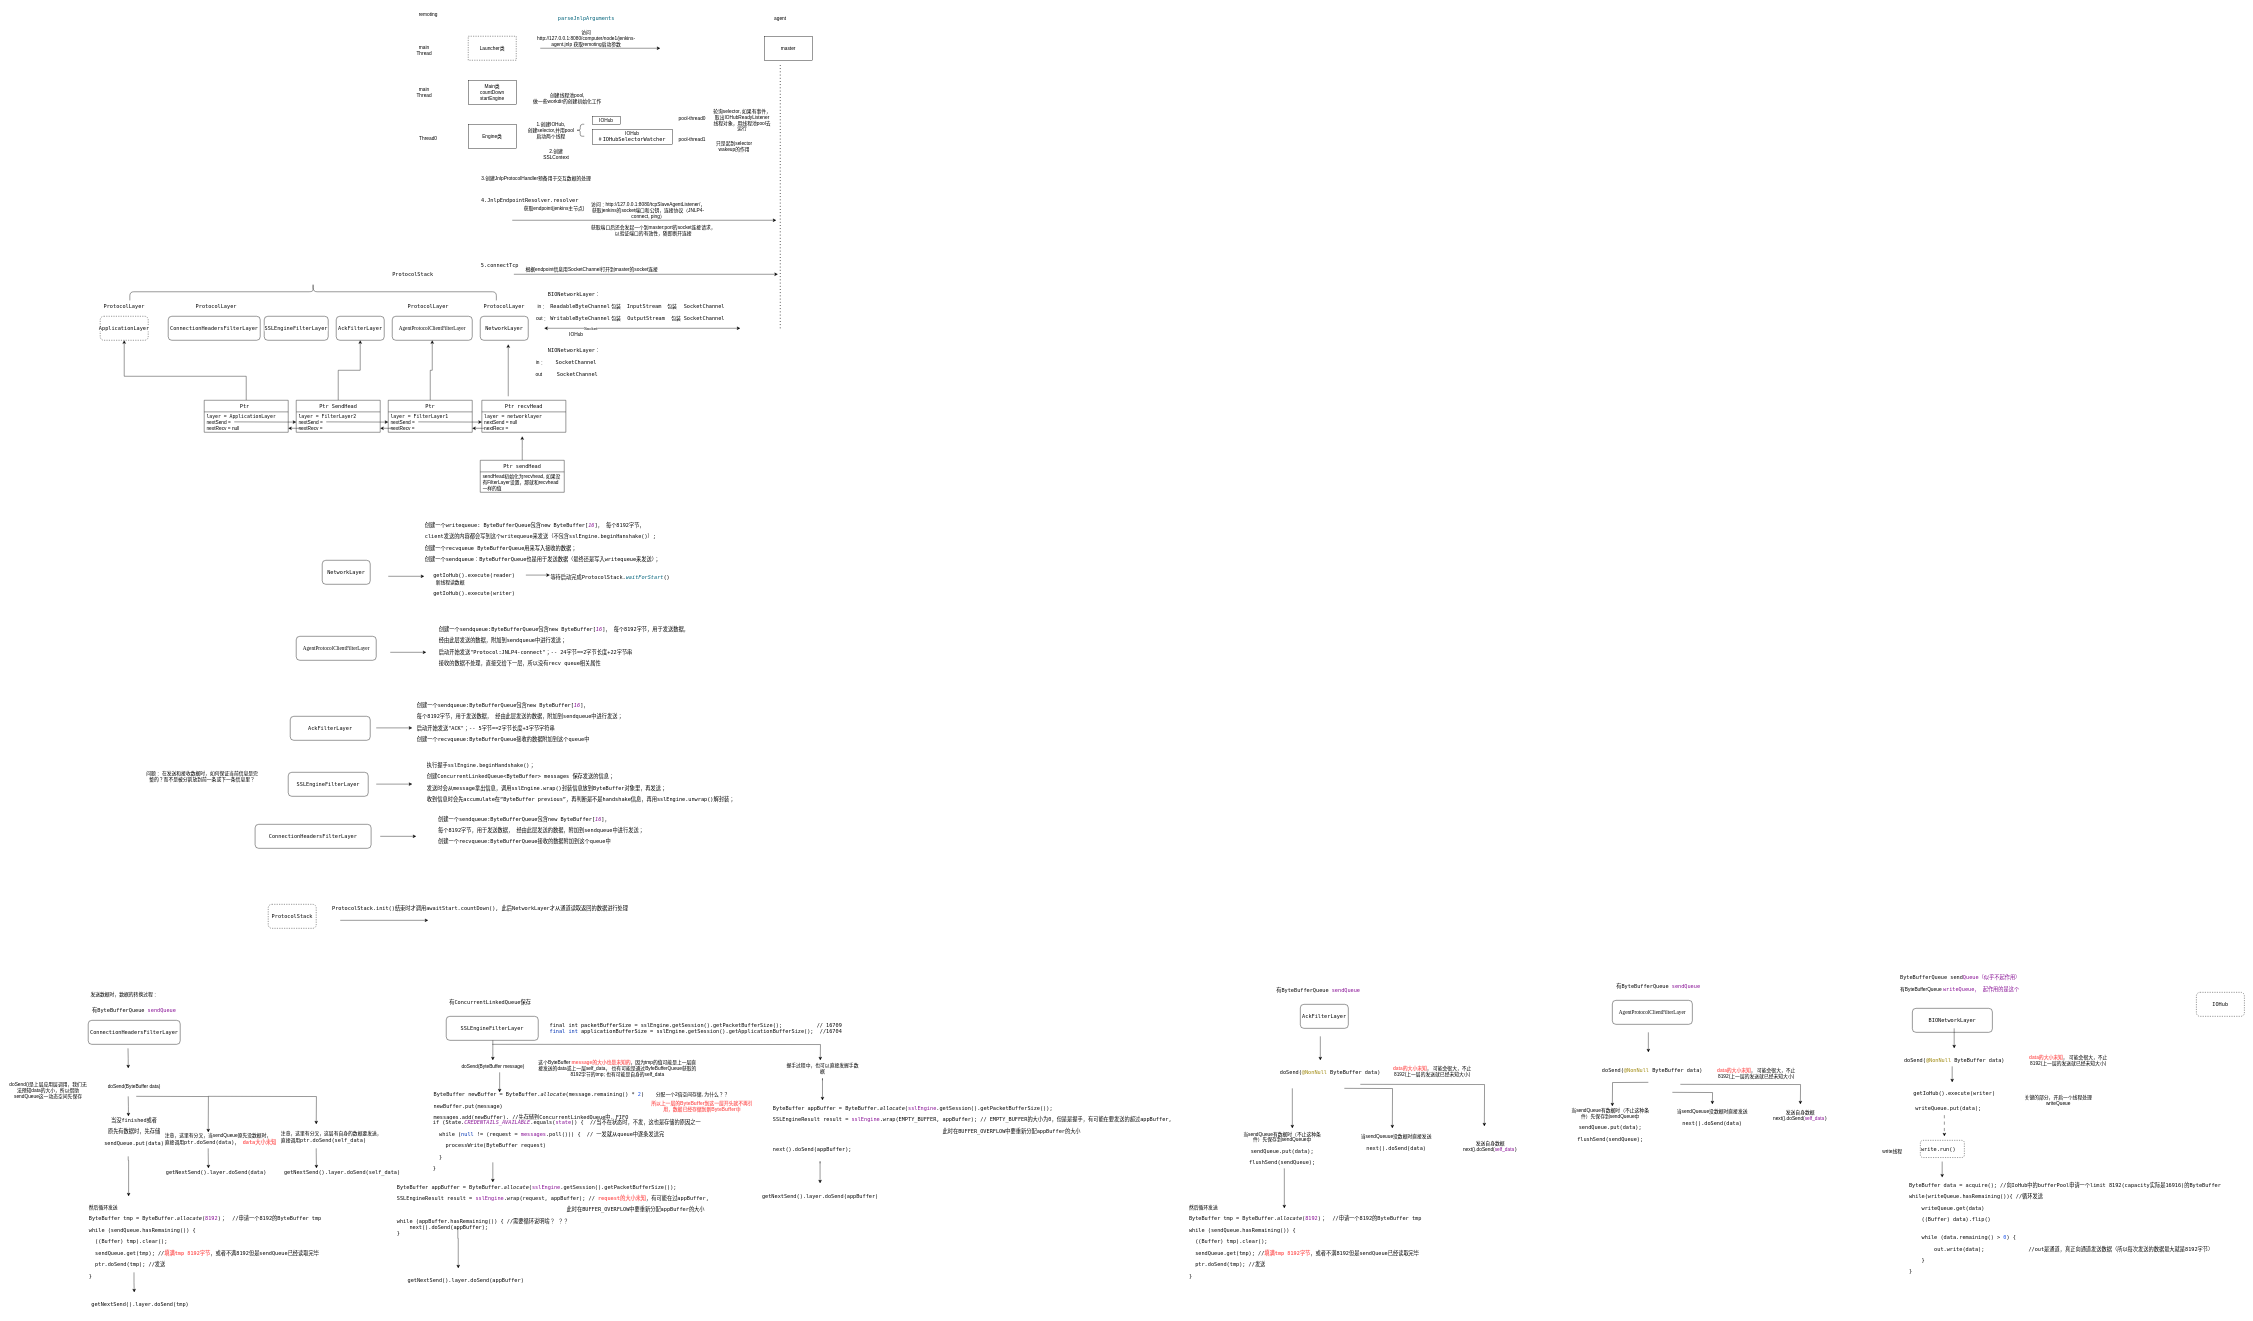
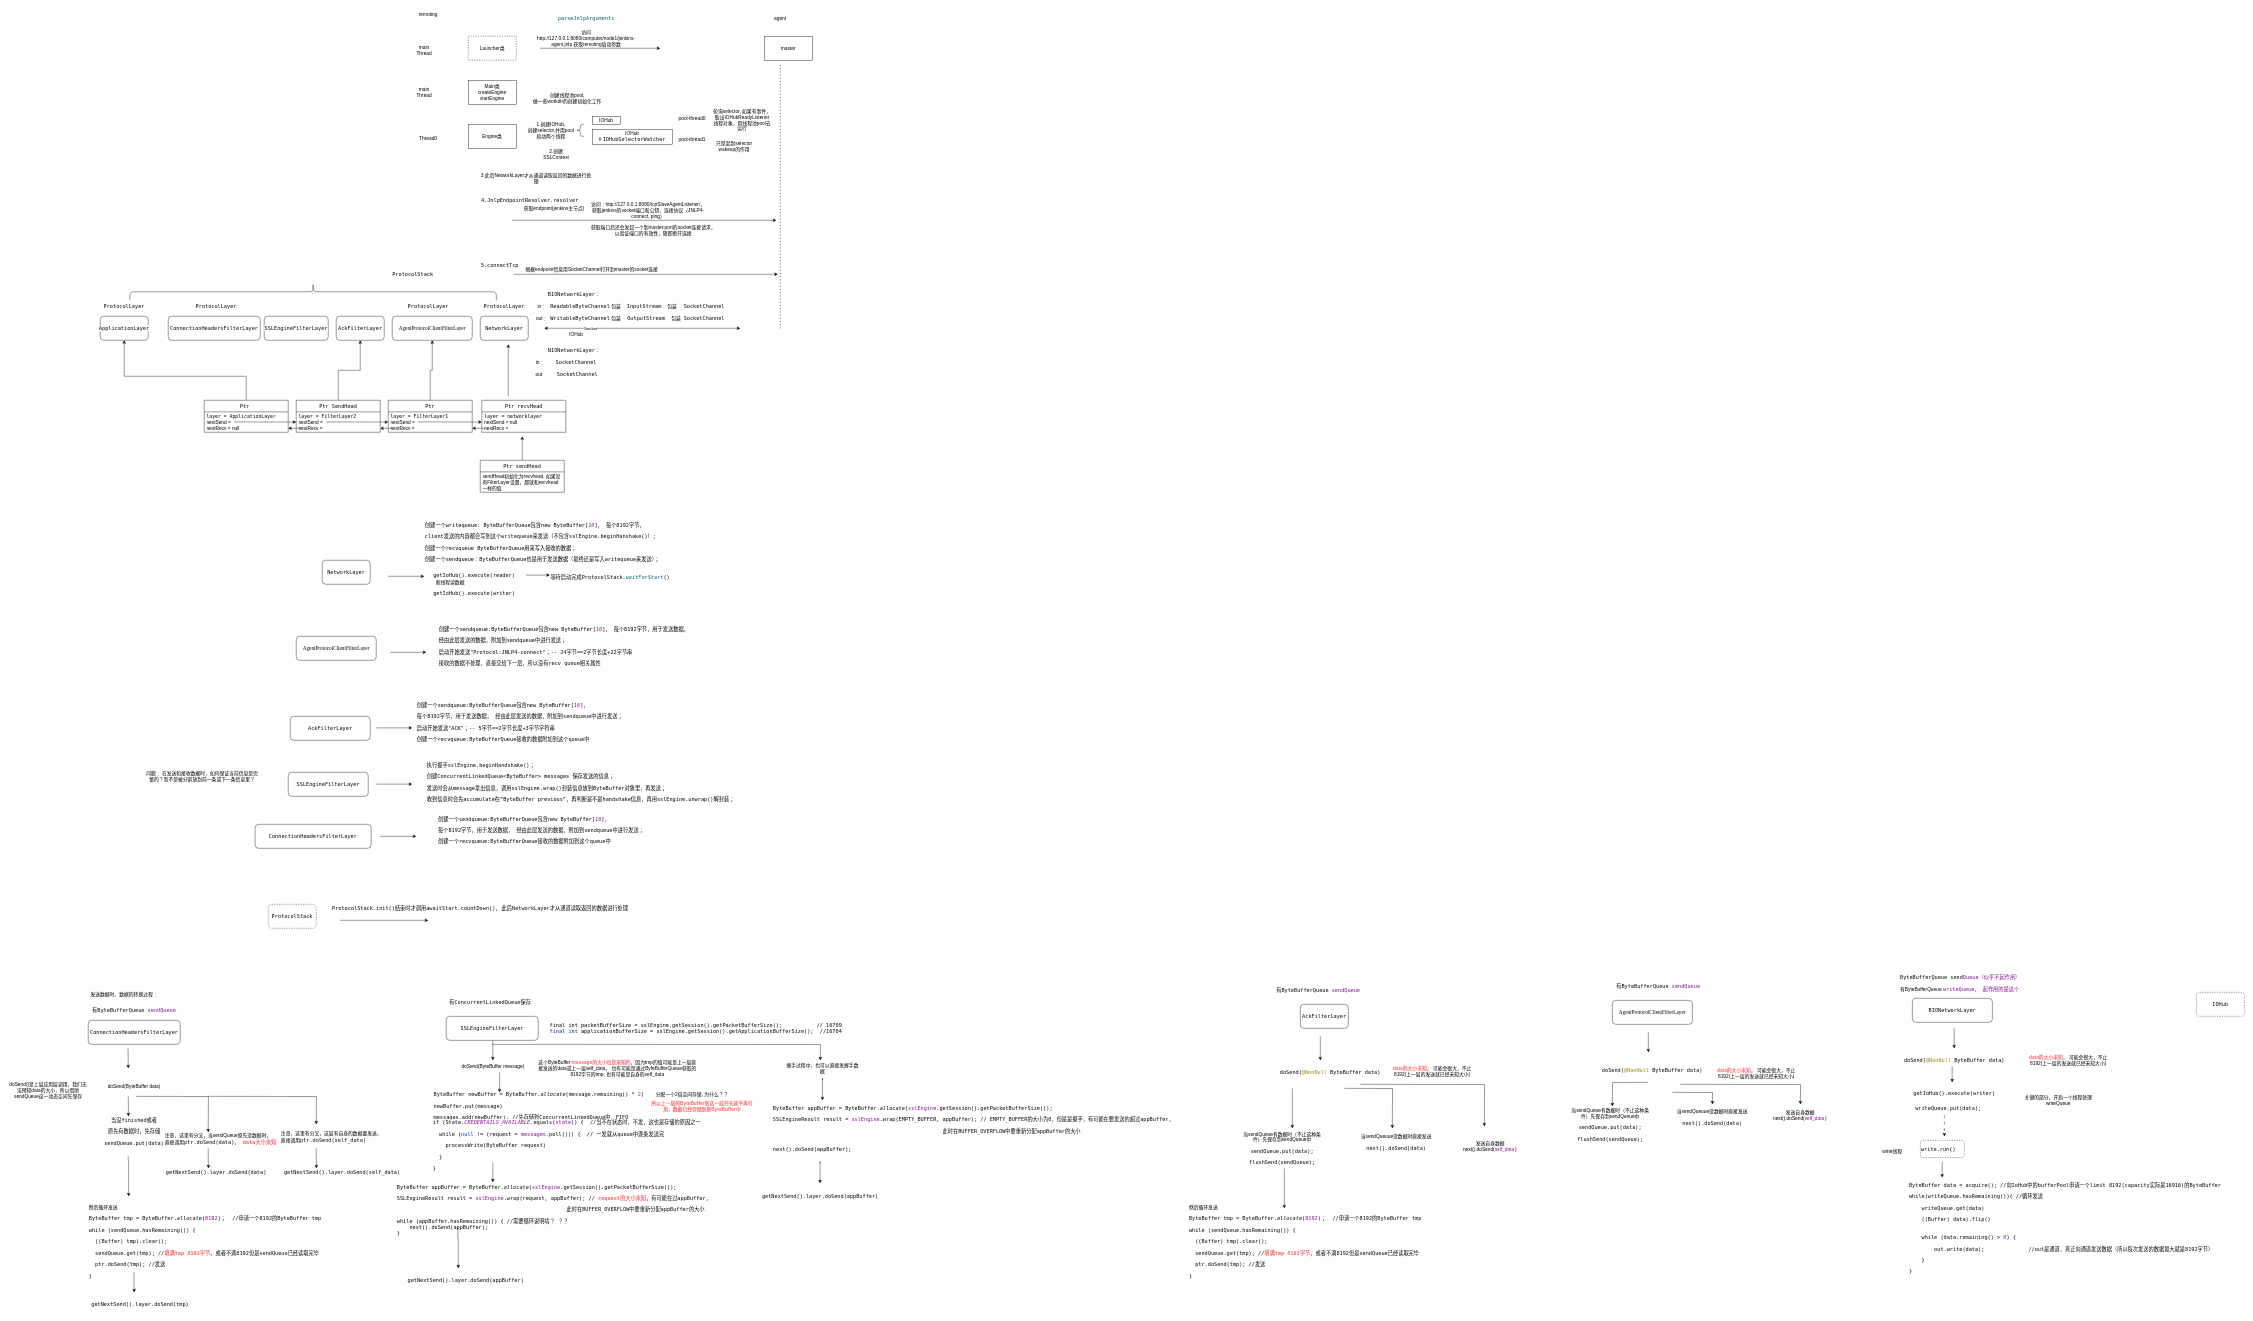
node "Main类 countDown startEngine": label "Main类 countDown startEngine" -> "Main类 createEngine startEngine"
node "3.创建JnlpProtocolHandler预备用于交互数据的处理": label "3.创建JnlpProtocolHandler预备用于交互数据的处理" -> "3.此后NetworkLayer才从通道读取返回的数据进行处理"
node "ApplicationLayer": style dashed -> solid
node "BIONetworkLayer": moved (1952, 1020) -> (1952, 1010)
